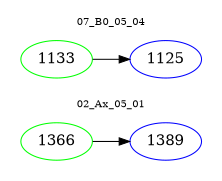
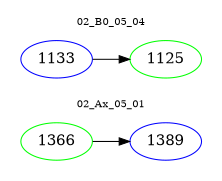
cluster "07_B0_05_04": label "07_B0_05_04" -> "02_B0_05_04"
node "1133": color green -> blue
node "1125": color blue -> green
